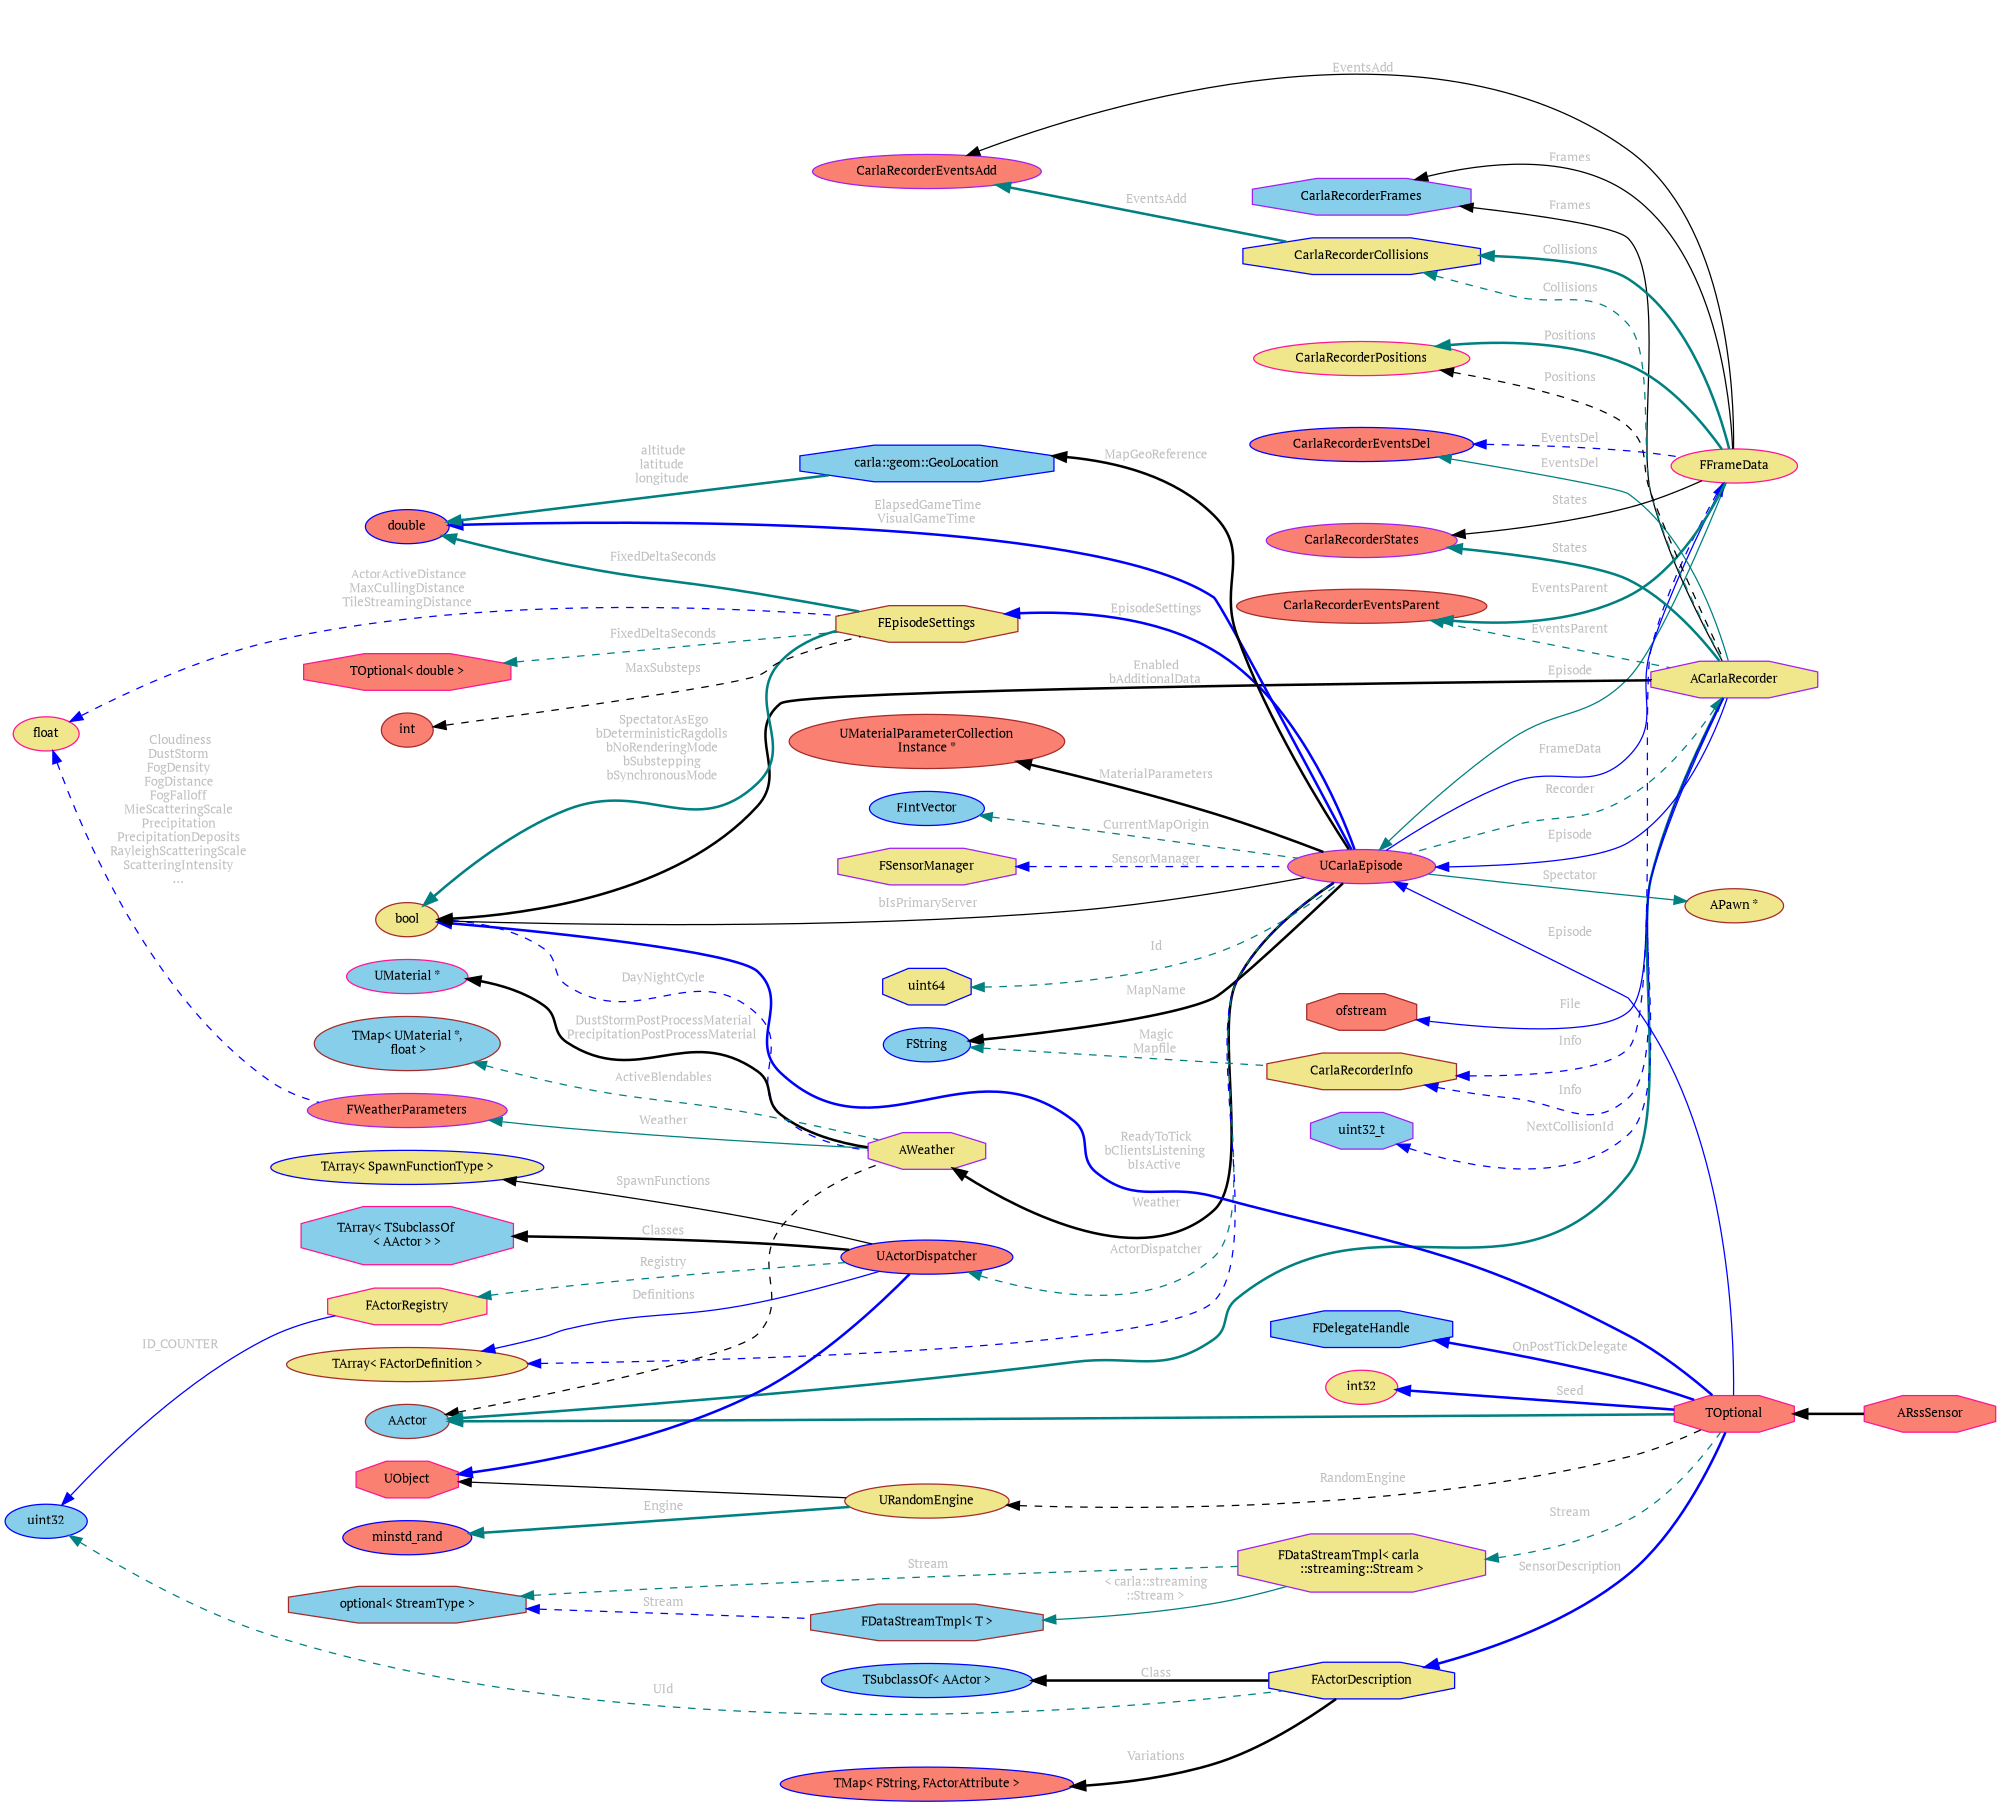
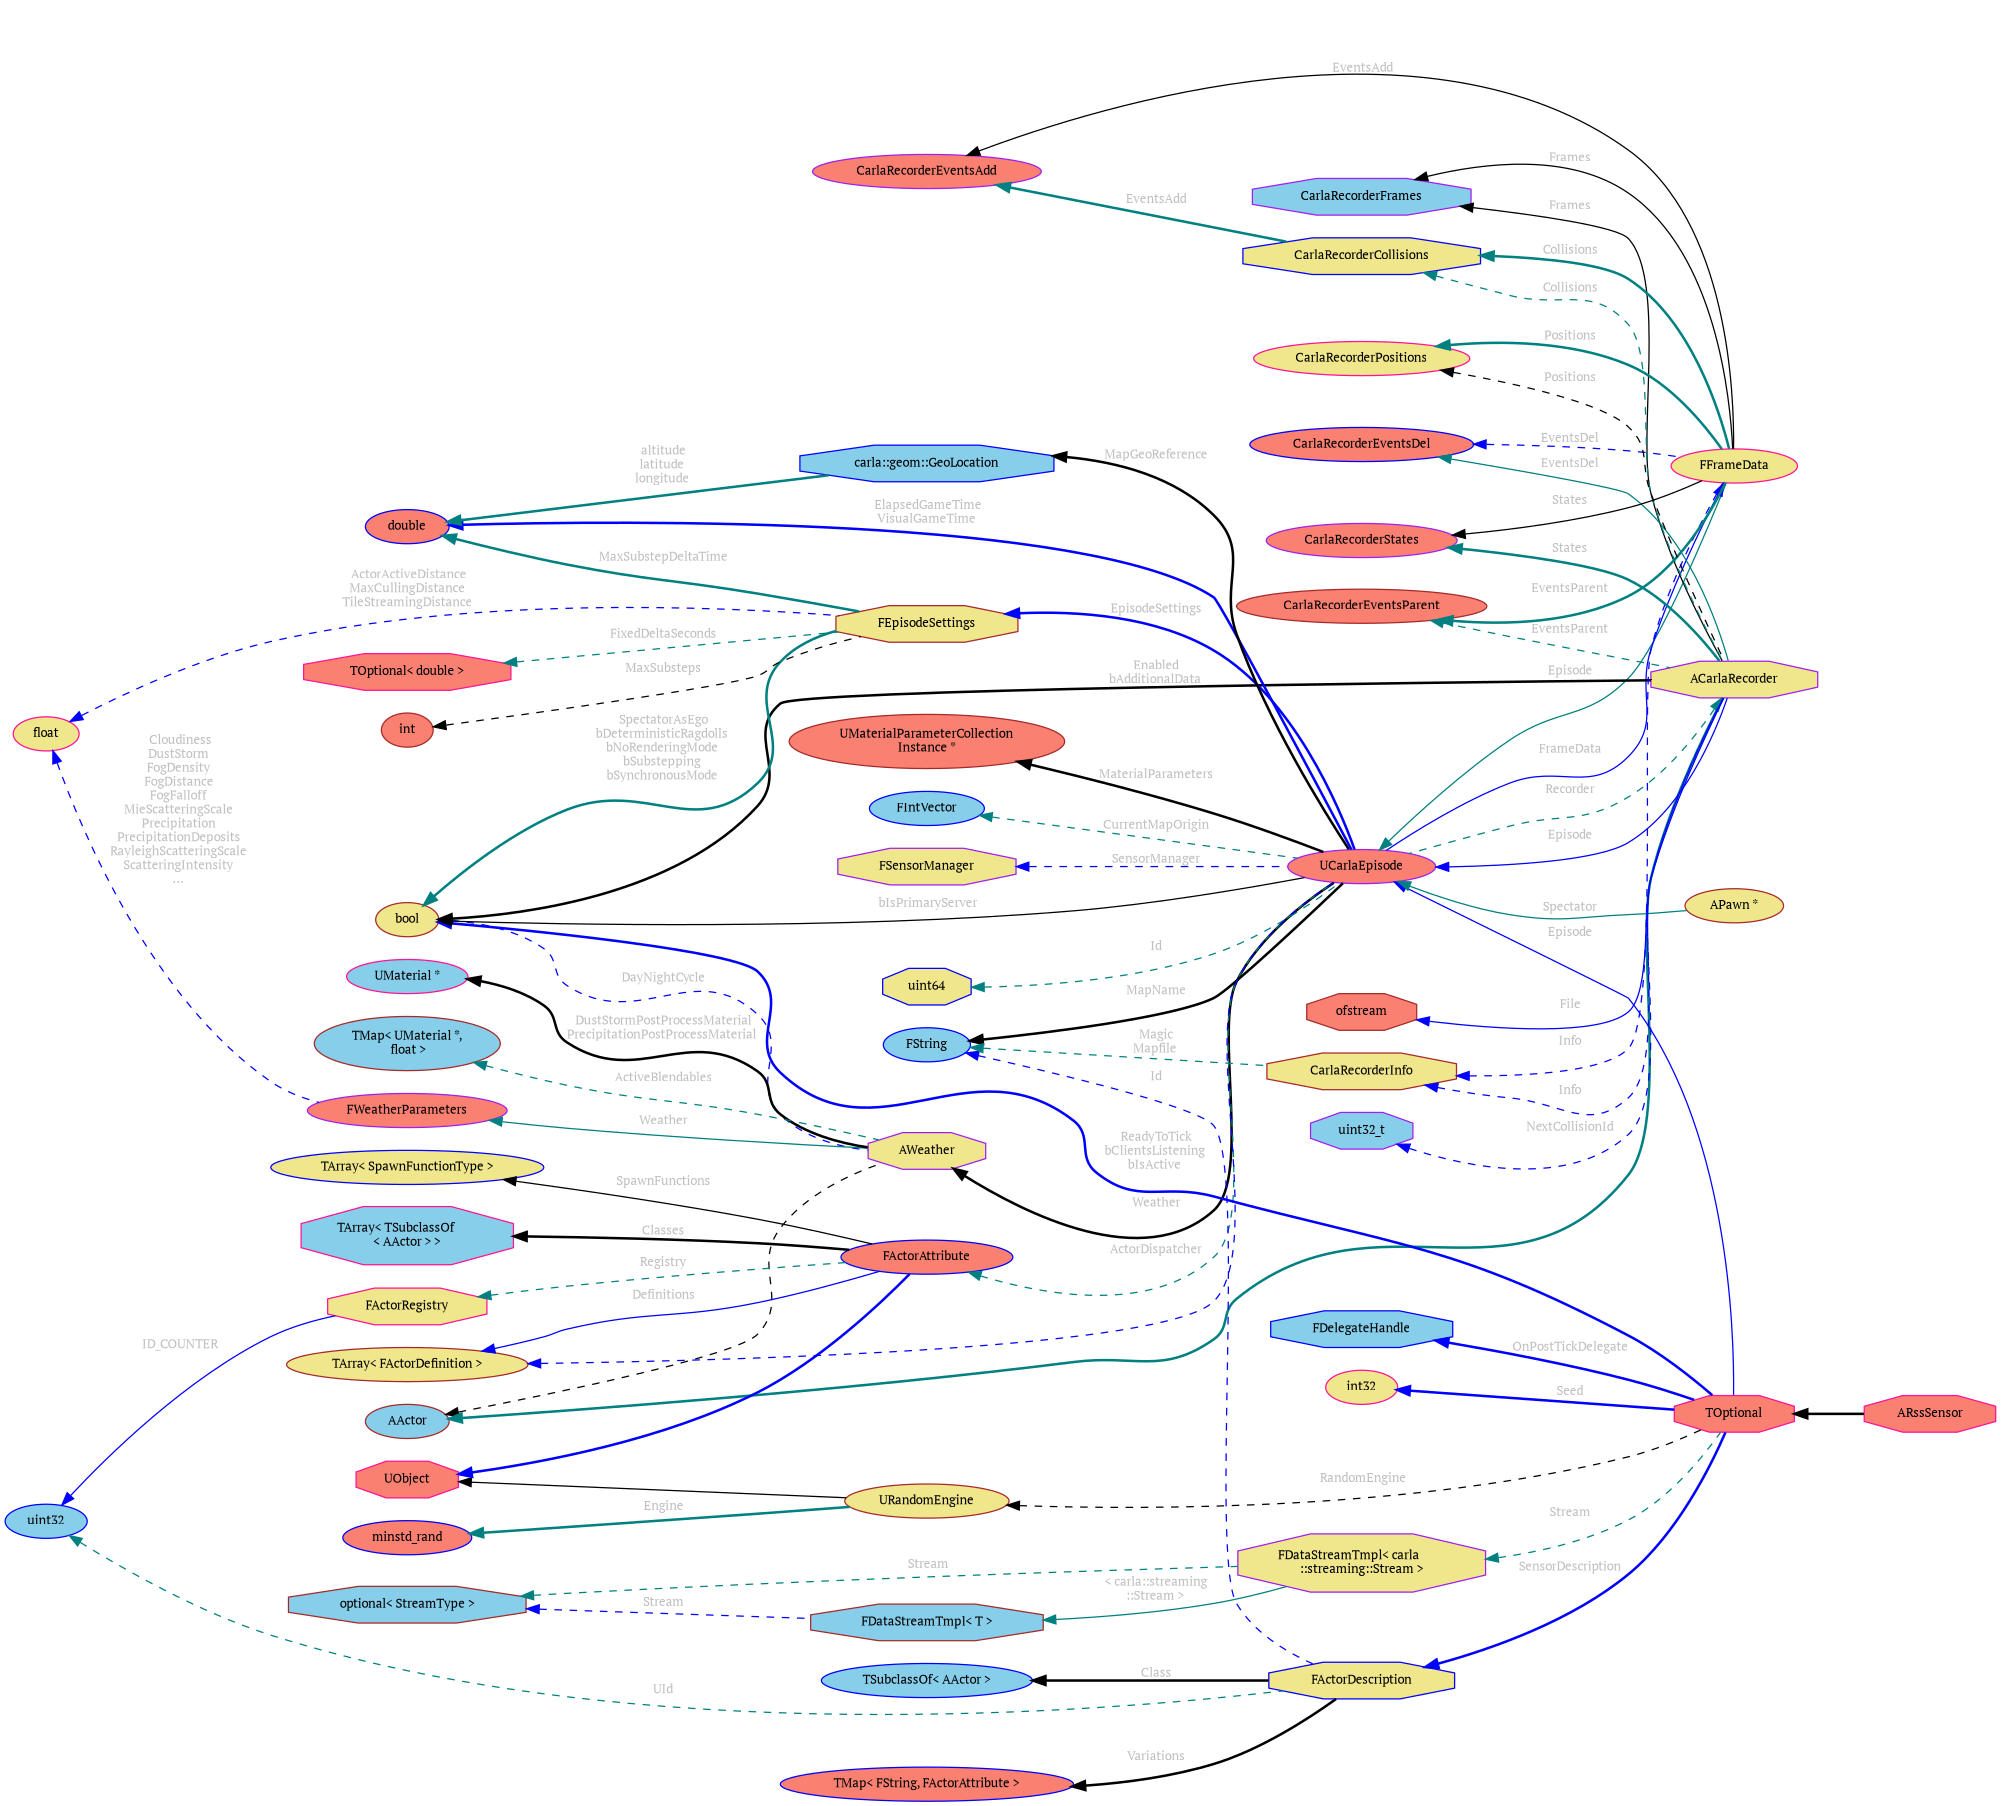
edge "FEpisodeSettings" -> "double": label " FixedDeltaSeconds" -> " MaxSubstepDeltaTime"
edge "UCarlaEpisode" -> "APawn *": reversed
node "UActorDispatcher": label "UActorDispatcher" -> "FActorAttribute"
edge "FActorDescription" -> "FString": added, label "Id"
edge "TOptional" -> "AActor": removed
